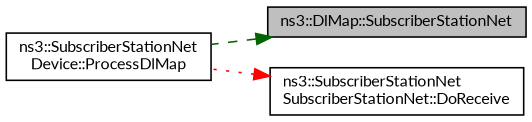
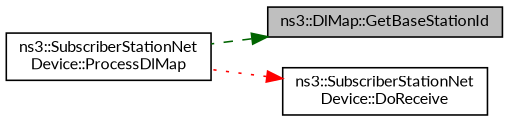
node "ns3::DlMap::SubscriberStationNet": label "ns3::DlMap::SubscriberStationNet" -> "ns3::DlMap::GetBaseStationId"
node "ns3::SubscriberStationNet SubscriberStationNet::DoReceive": label "ns3::SubscriberStationNet SubscriberStationNet::DoReceive" -> "ns3::SubscriberStationNet Device::DoReceive"
